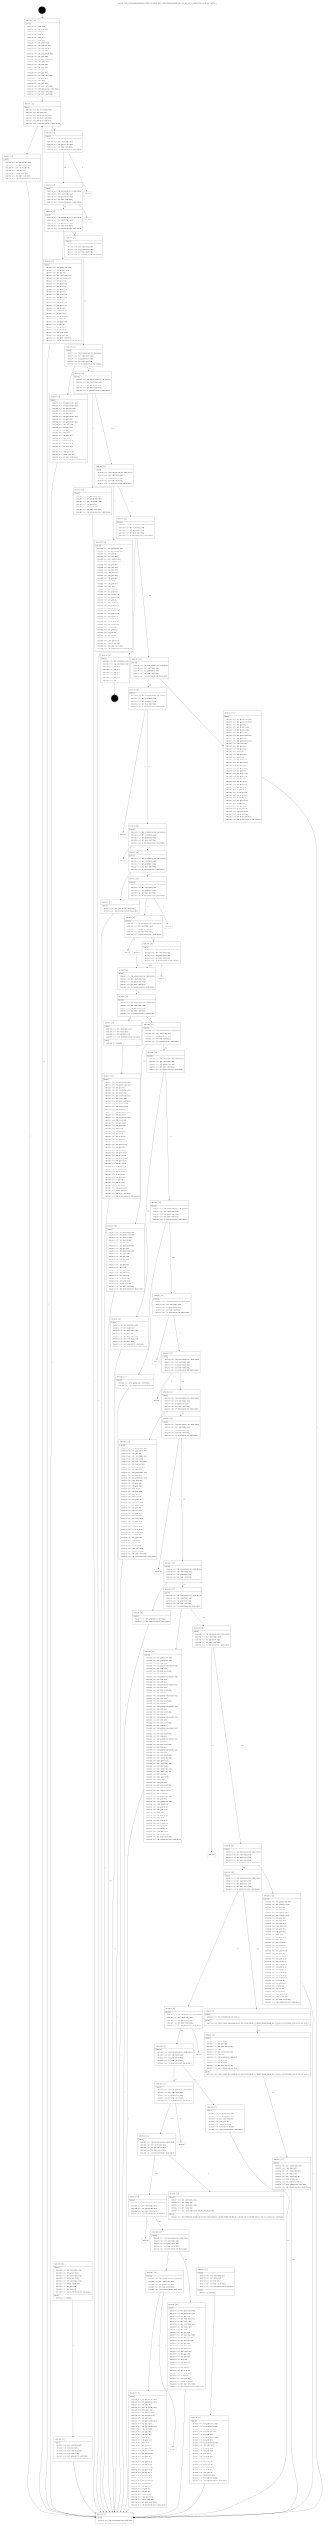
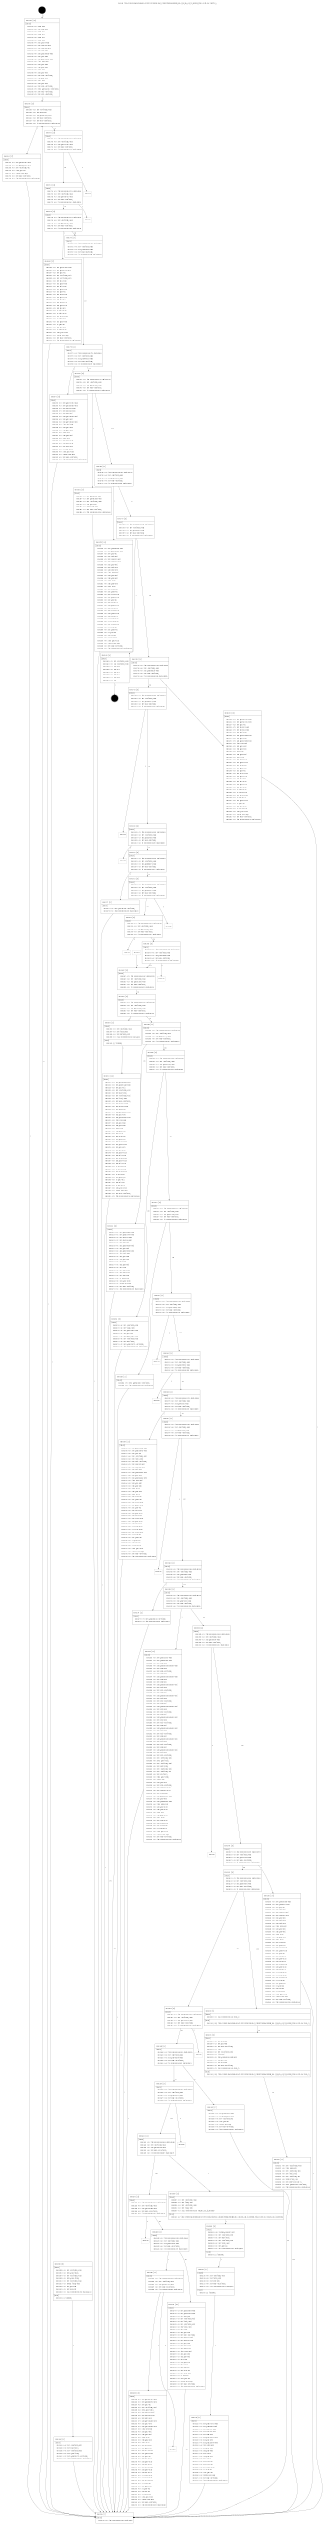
node "0x4020e9 [29]": added
